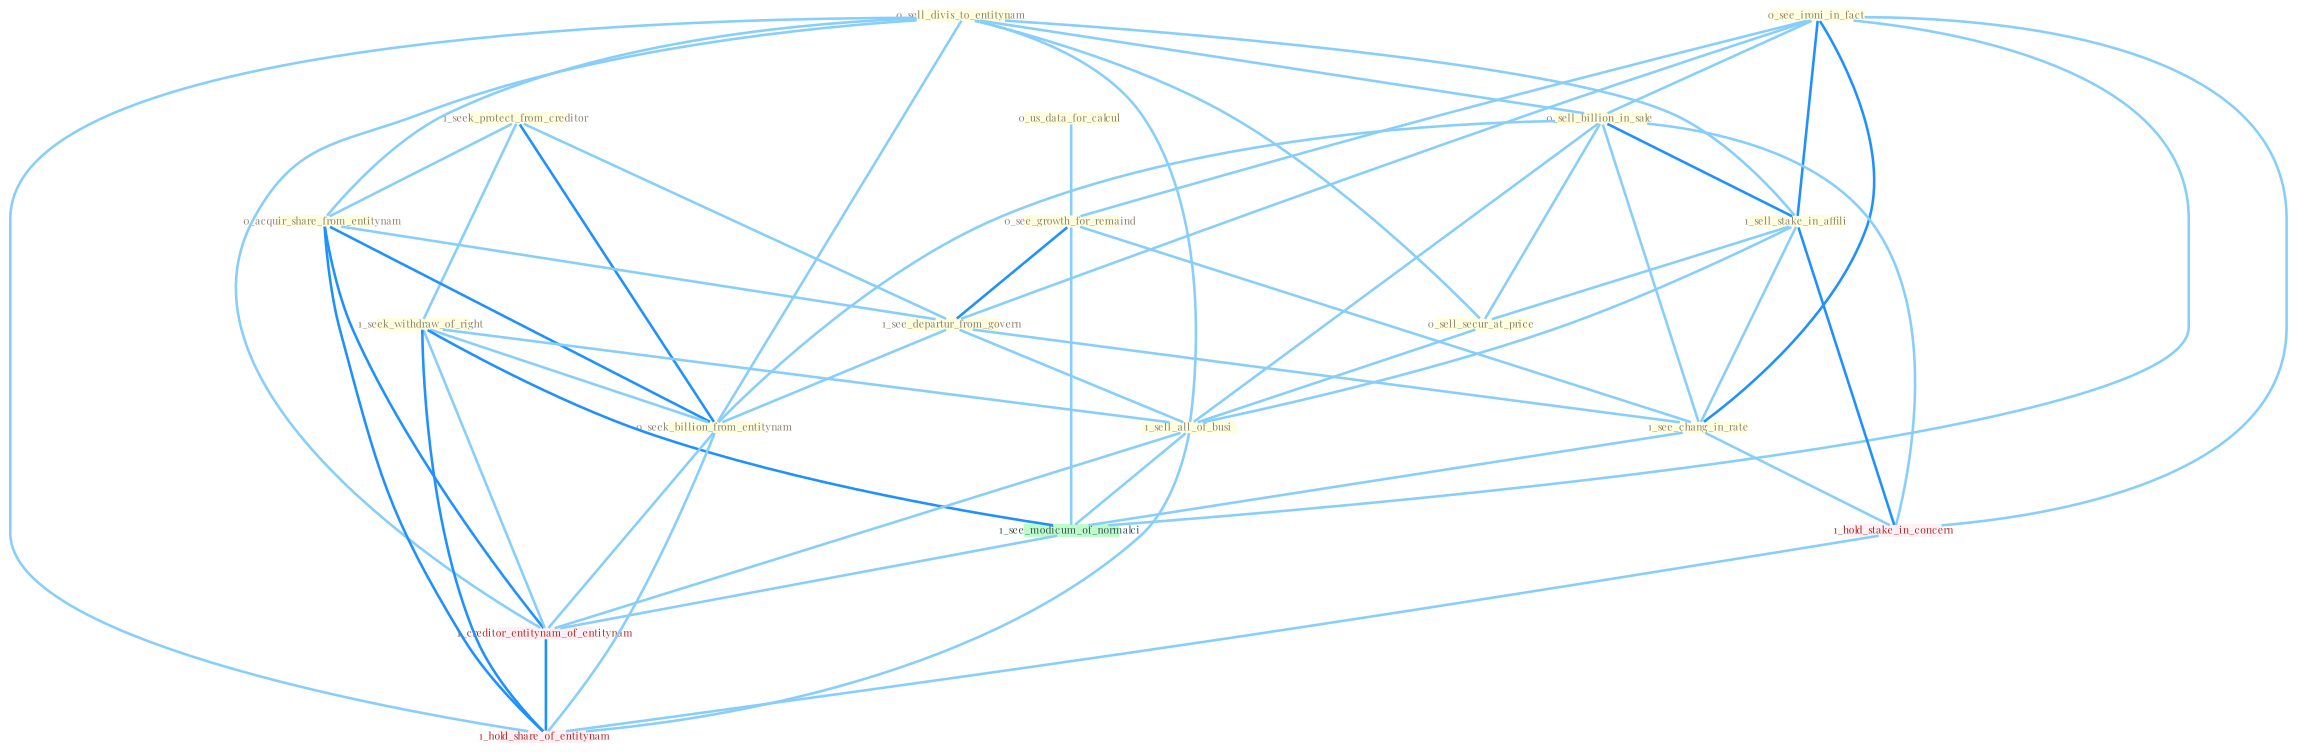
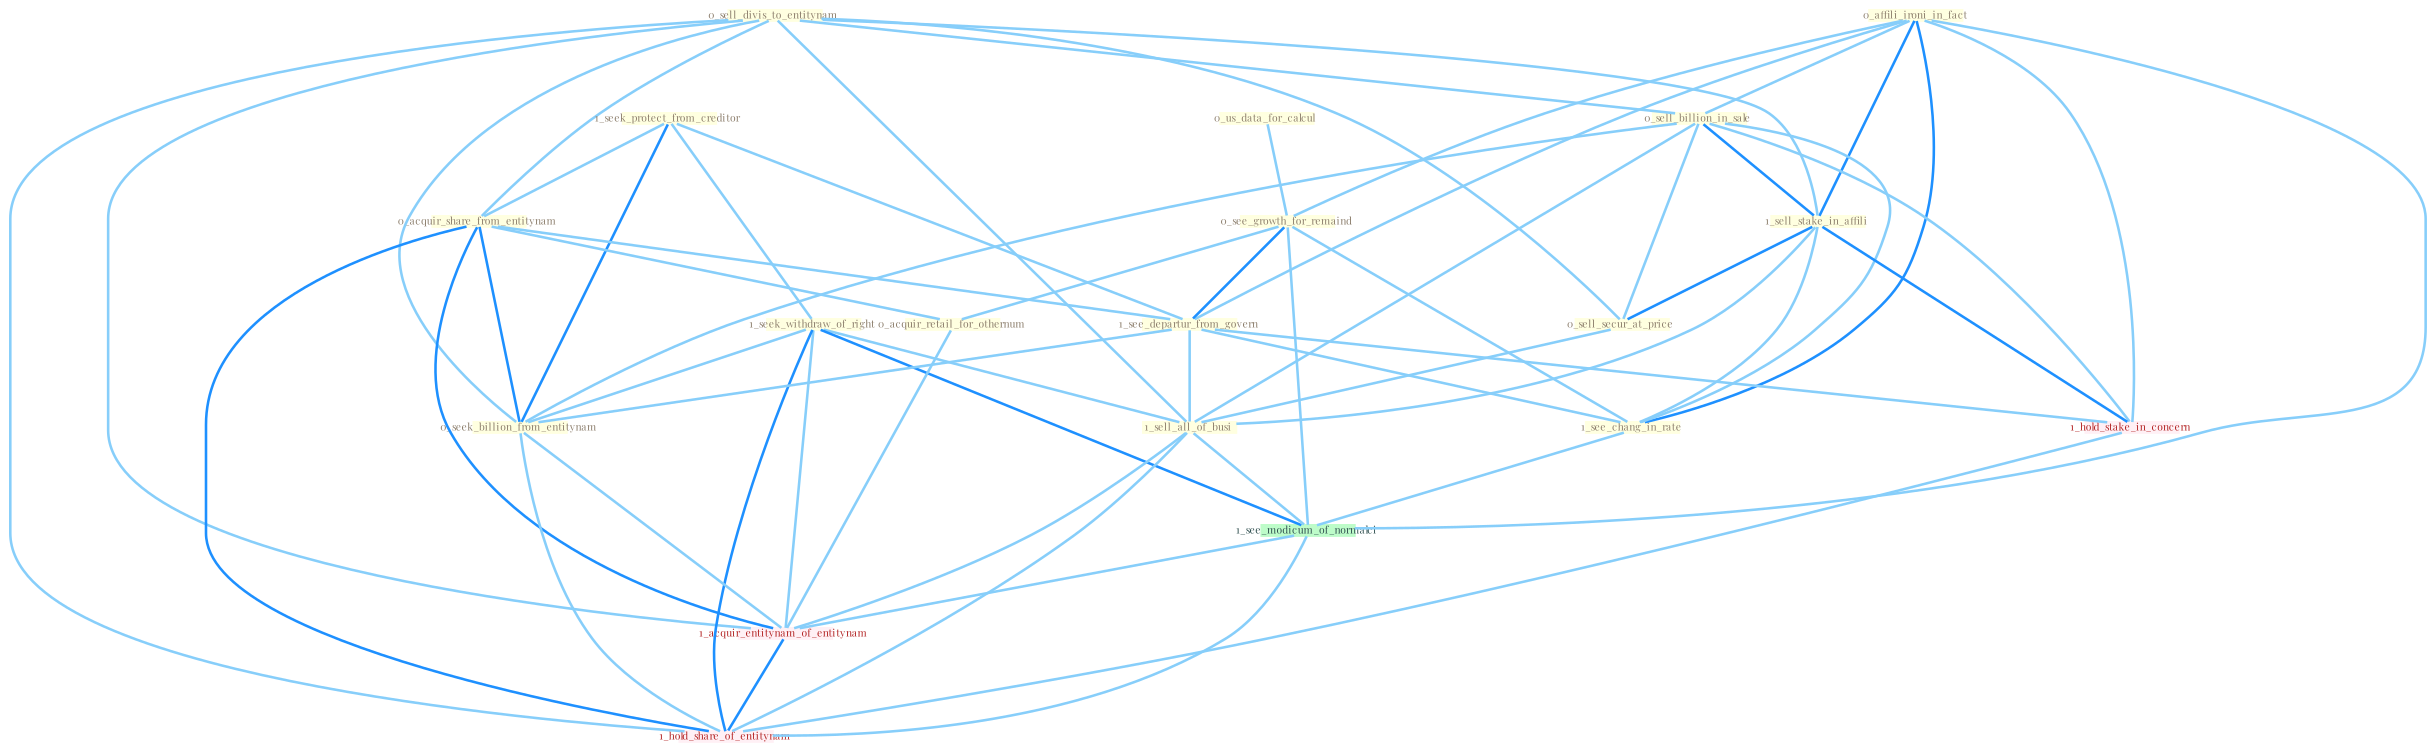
node "0_see_ironi_in_fact": label "0_see_ironi_in_fact" -> "0_affili_ironi_in_fact"
edge "1_sell_stake_in_affili" -- "0_sell_secur_at_price": color #87cefa -> #1e90ff
node "0_acquir_retail_for_othernum": added
edge "1_see_chang_in_rate" -- "1_hold_stake_in_concern": now "1_see_departur_from_govern" -- "1_hold_stake_in_concern"
node "1_creditor_entitynam_of_entitynam": label "1_creditor_entitynam_of_entitynam" -> "1_acquir_entitynam_of_entitynam"
edge "1_see_modicum_of_normalci" -- "1_hold_share_of_entitynam": added
